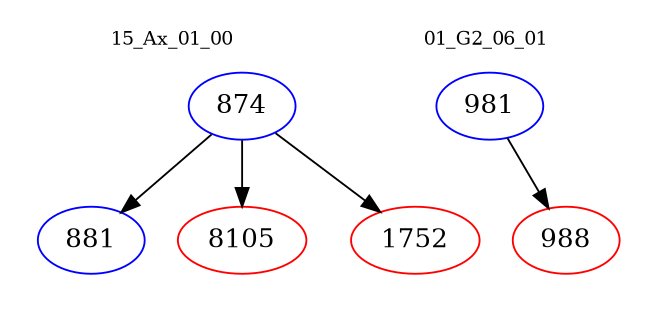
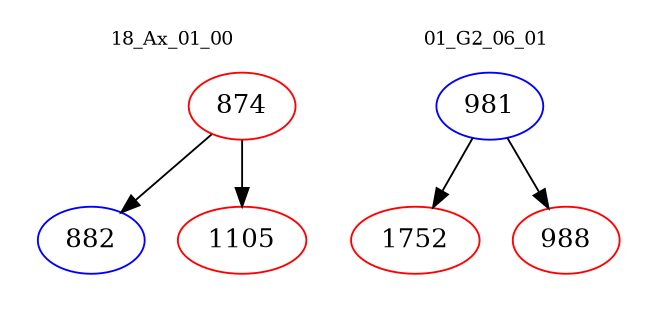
cluster "15_Ax_01_00": label "15_Ax_01_00" -> "18_Ax_01_00"
node "874": color blue -> red
edge "874" -> "1752": now "981" -> "1752"
node "881": label "881" -> "882"
node "8105": label "8105" -> "1105"
